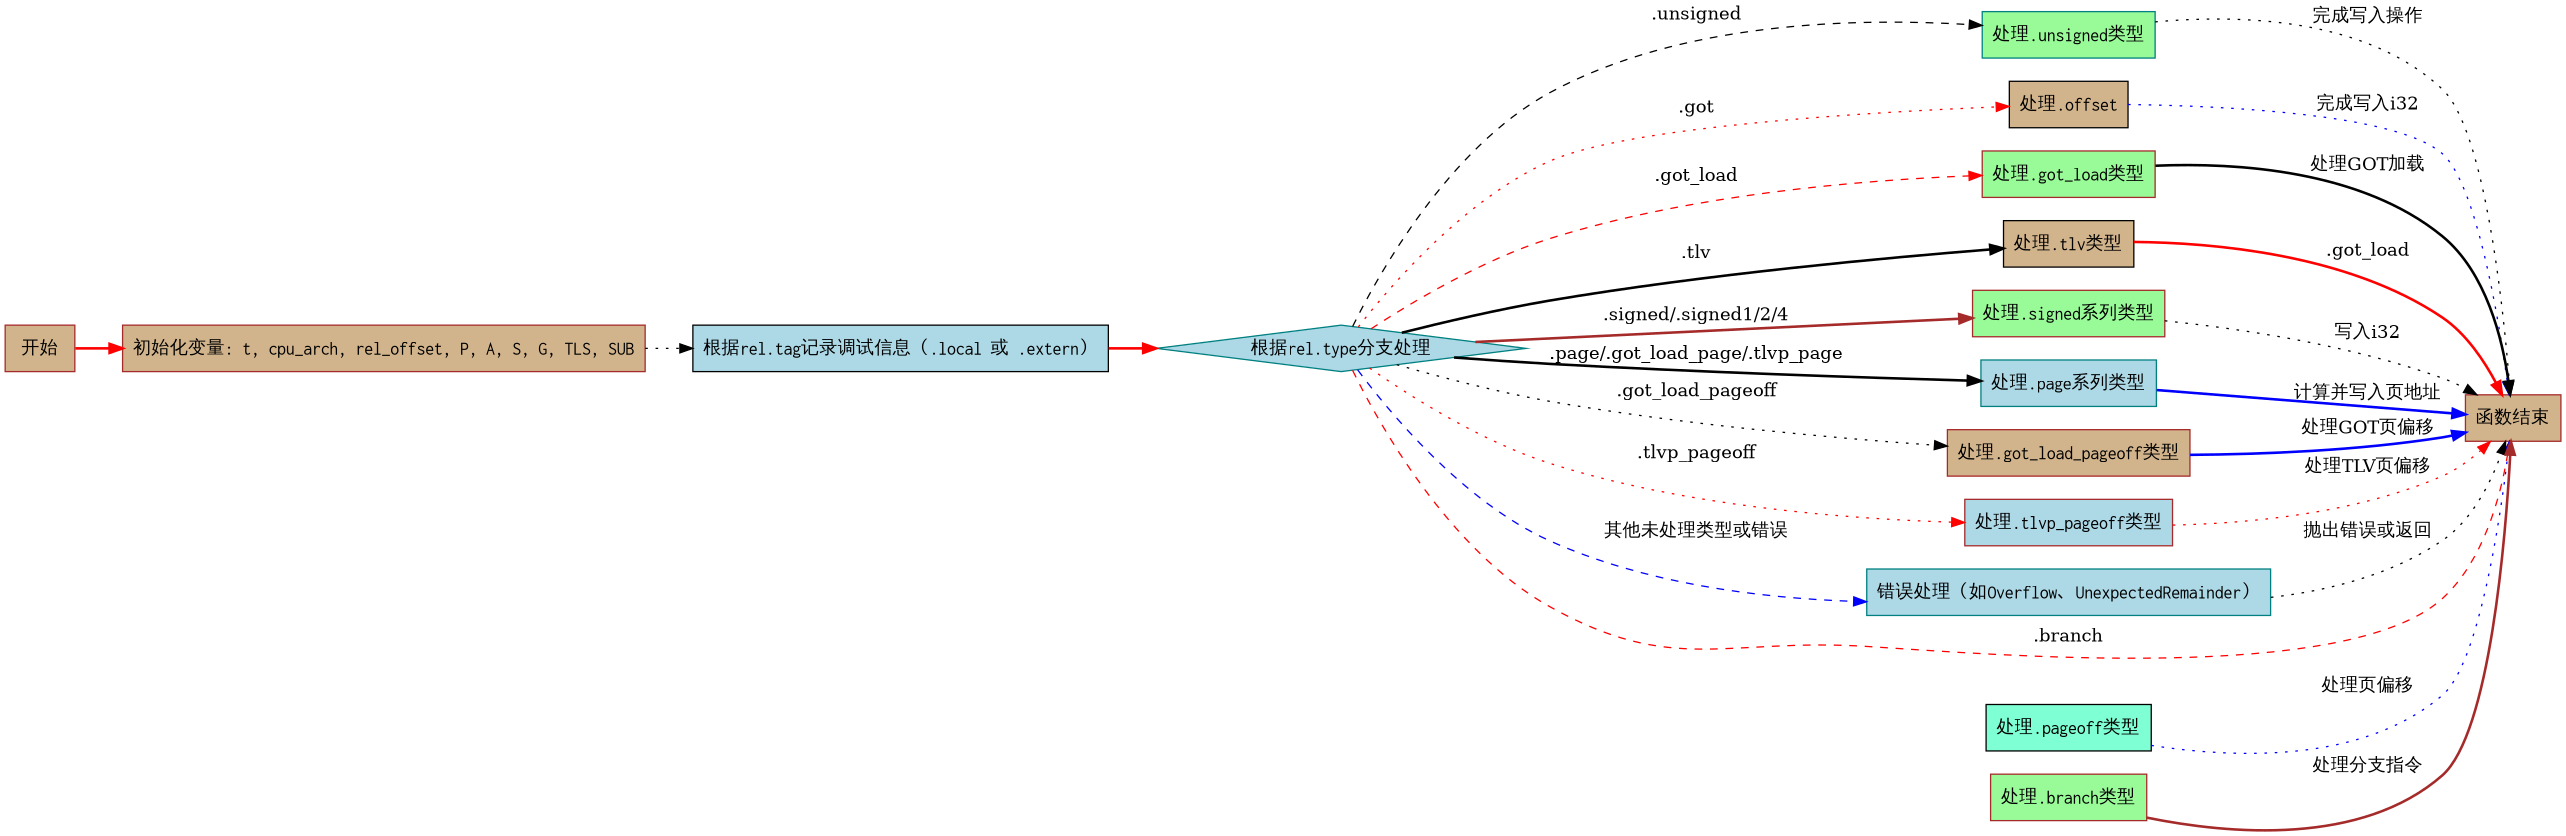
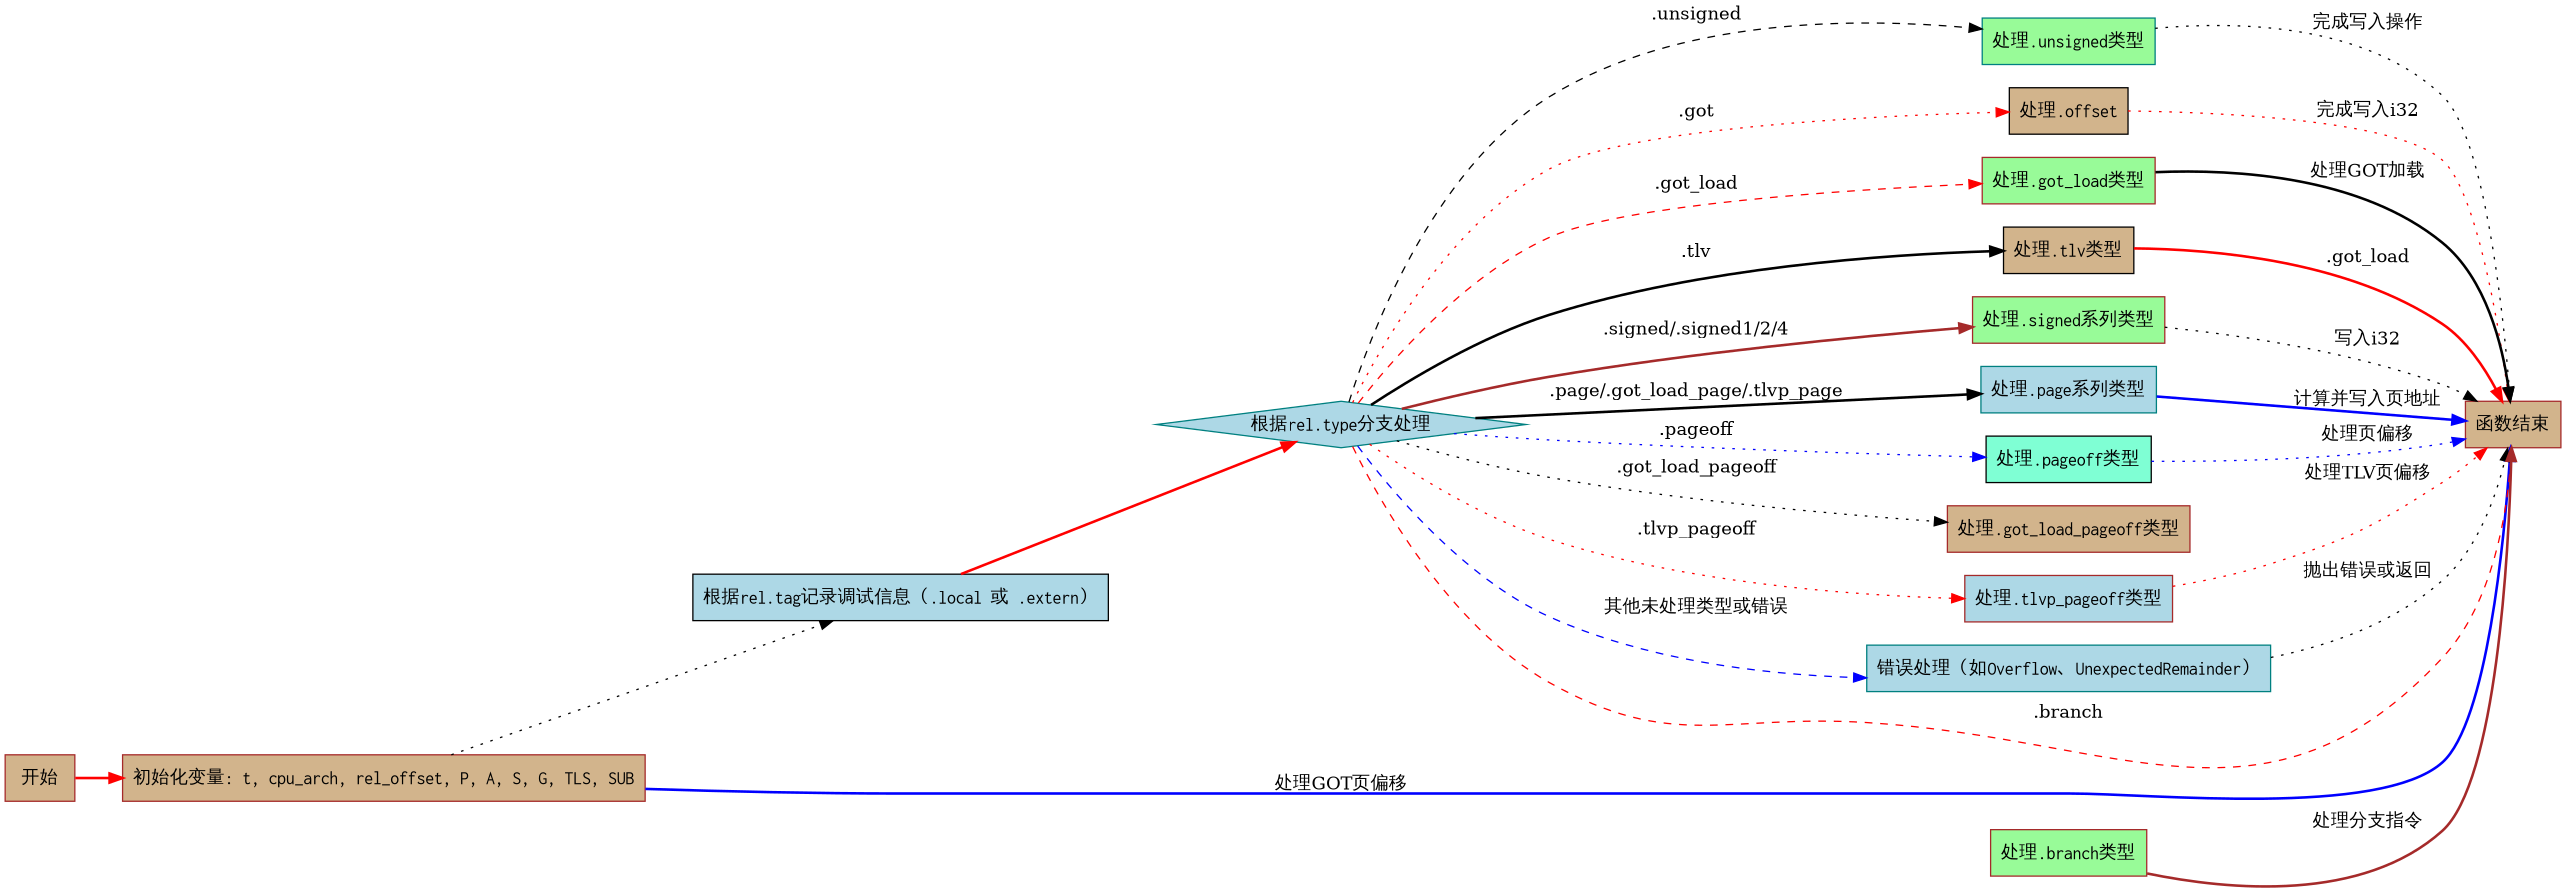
edge "处理.offset" -> "函数结束": color blue -> red
edge "根据rel.type分支处理" -> "处理.pageoff类型": added, label ".pageoff"
edge "处理.got_load_pageoff类型" -> "函数结束": now "初始化变量: t, cpu_arch, rel_offset, P, A, S, G, TLS, SUB" -> "函数结束"
